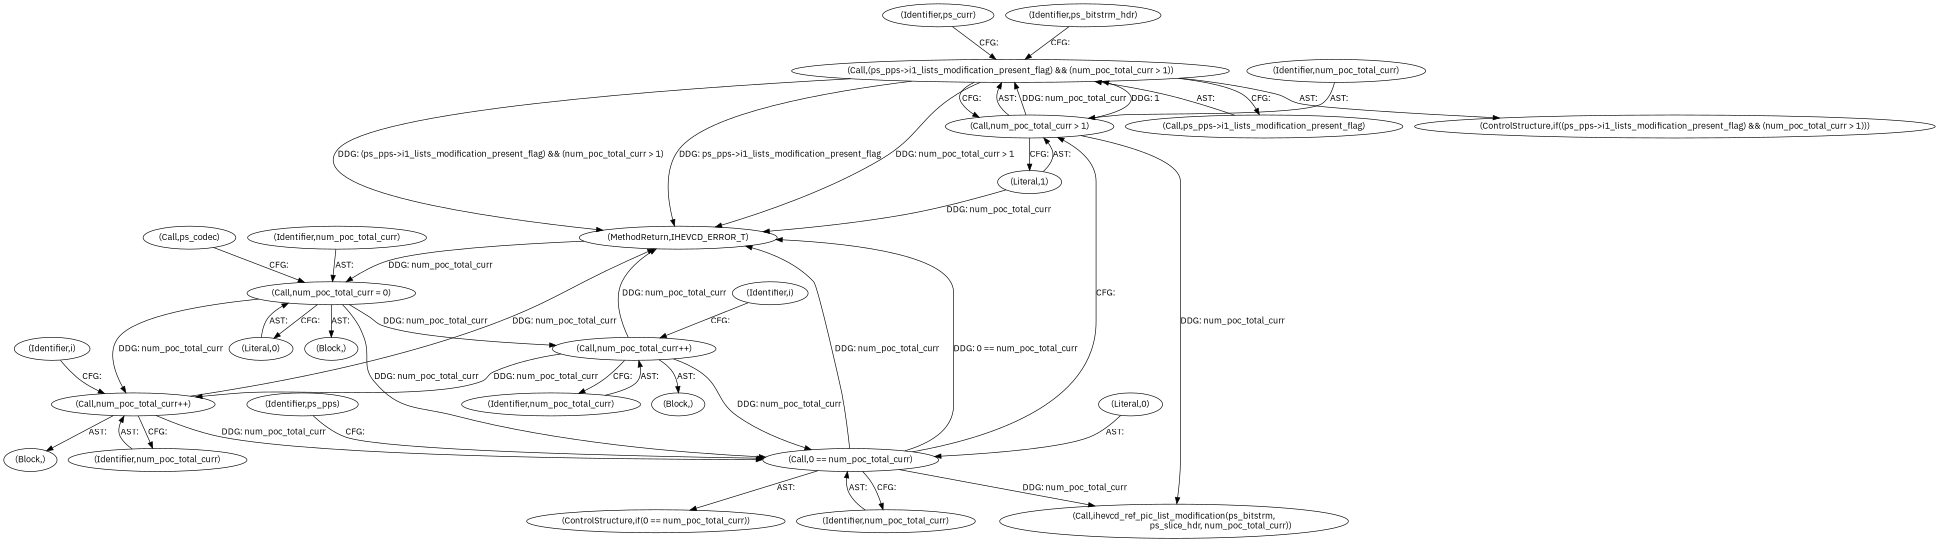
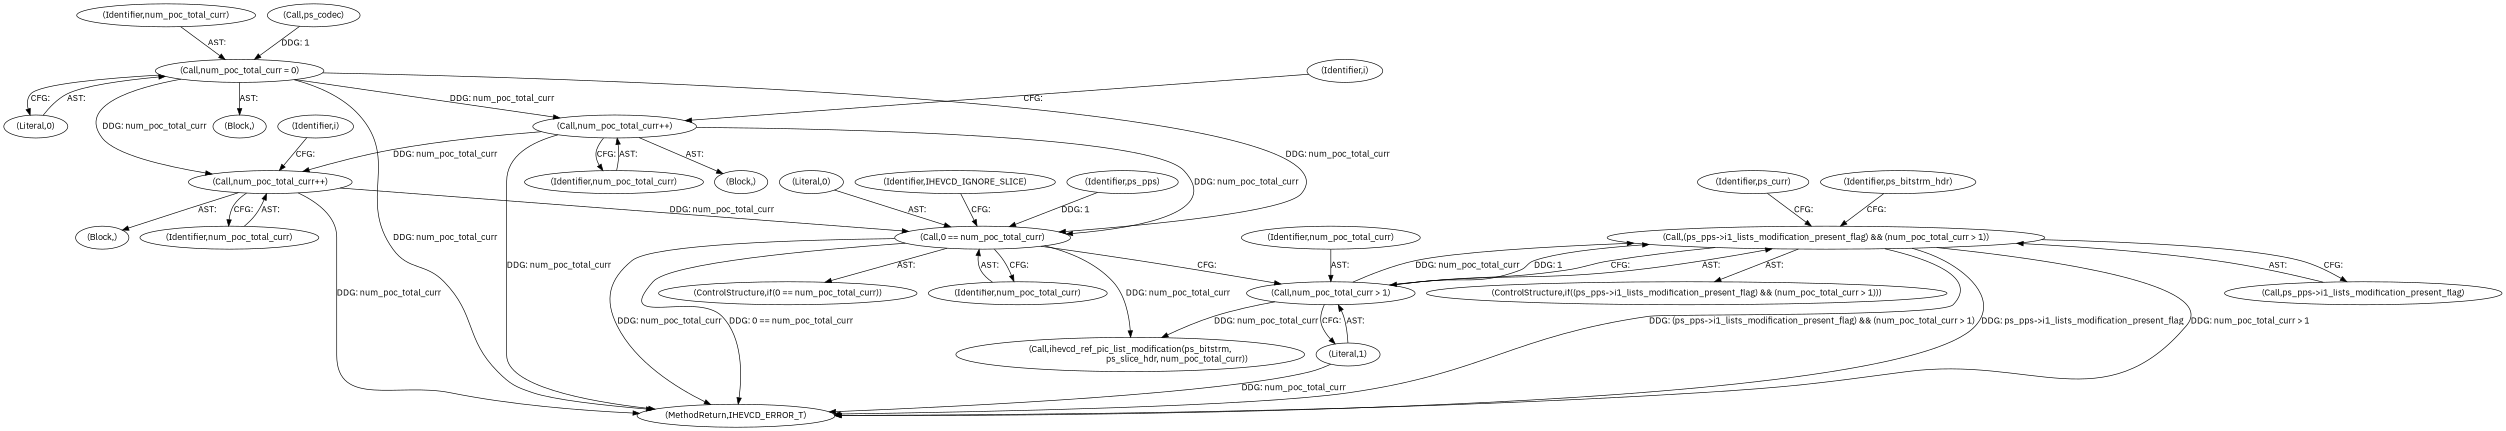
node "(Identifier,IHEVCD_IGNORE_SLICE)": added
edge "(MethodReturn,IHEVCD_ERROR_T)" -> "(Call,num_poc_total_curr = 0)": reversed
edge "(Call,ps_codec)" -> "(Call,num_poc_total_curr = 0)": label "CFG: " -> "DDG: 1"
edge "(Identifier,ps_pps)" -> "(Call,0 == num_poc_total_curr)": label "CFG: " -> "DDG: 1"
